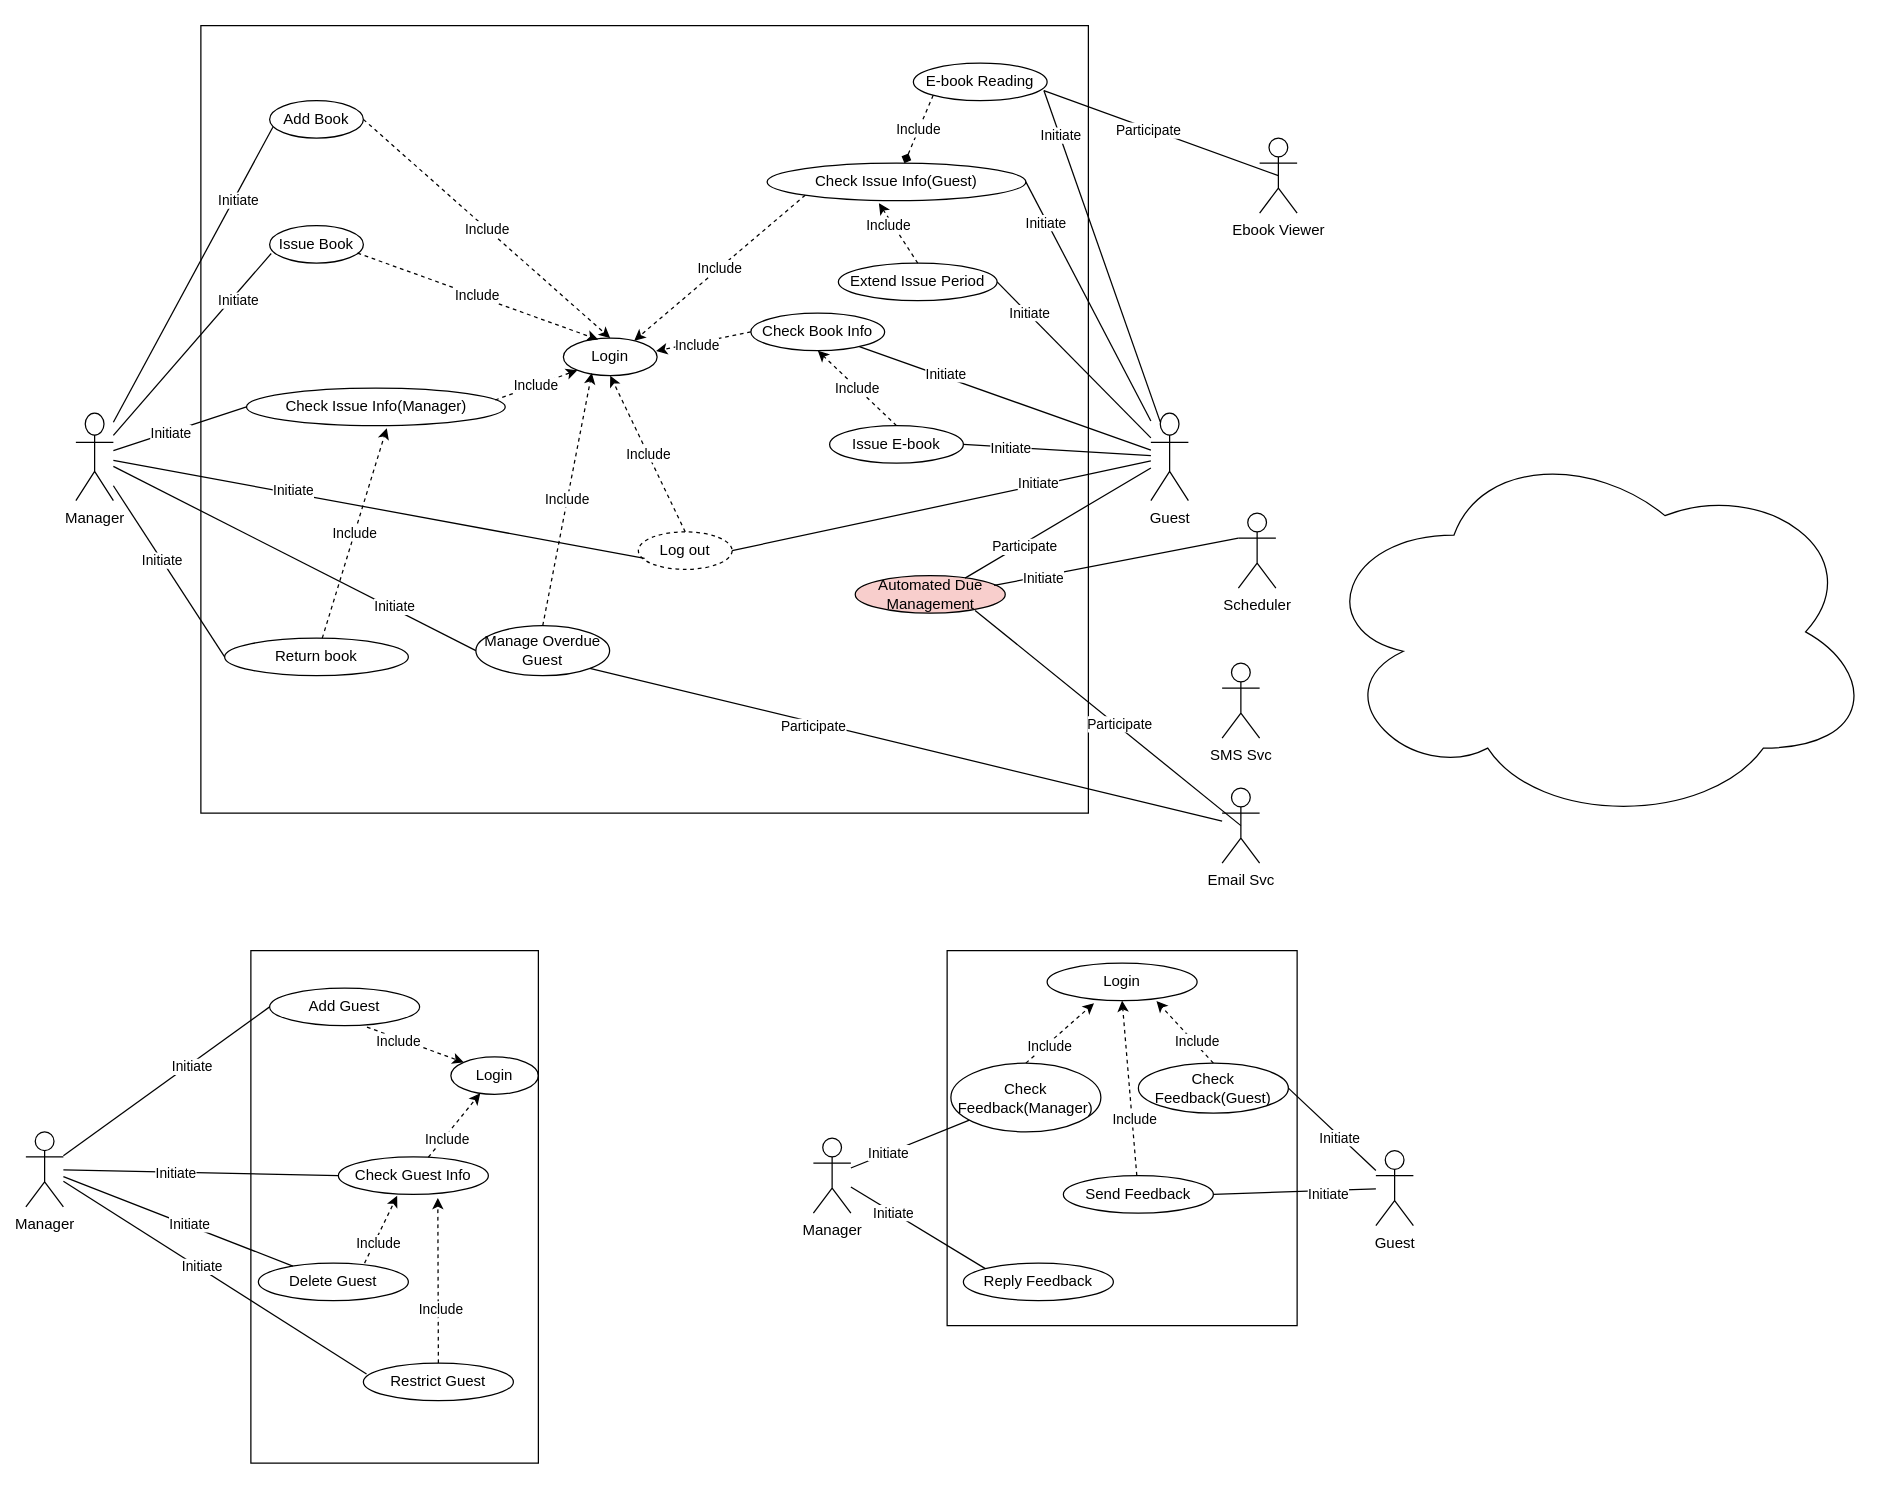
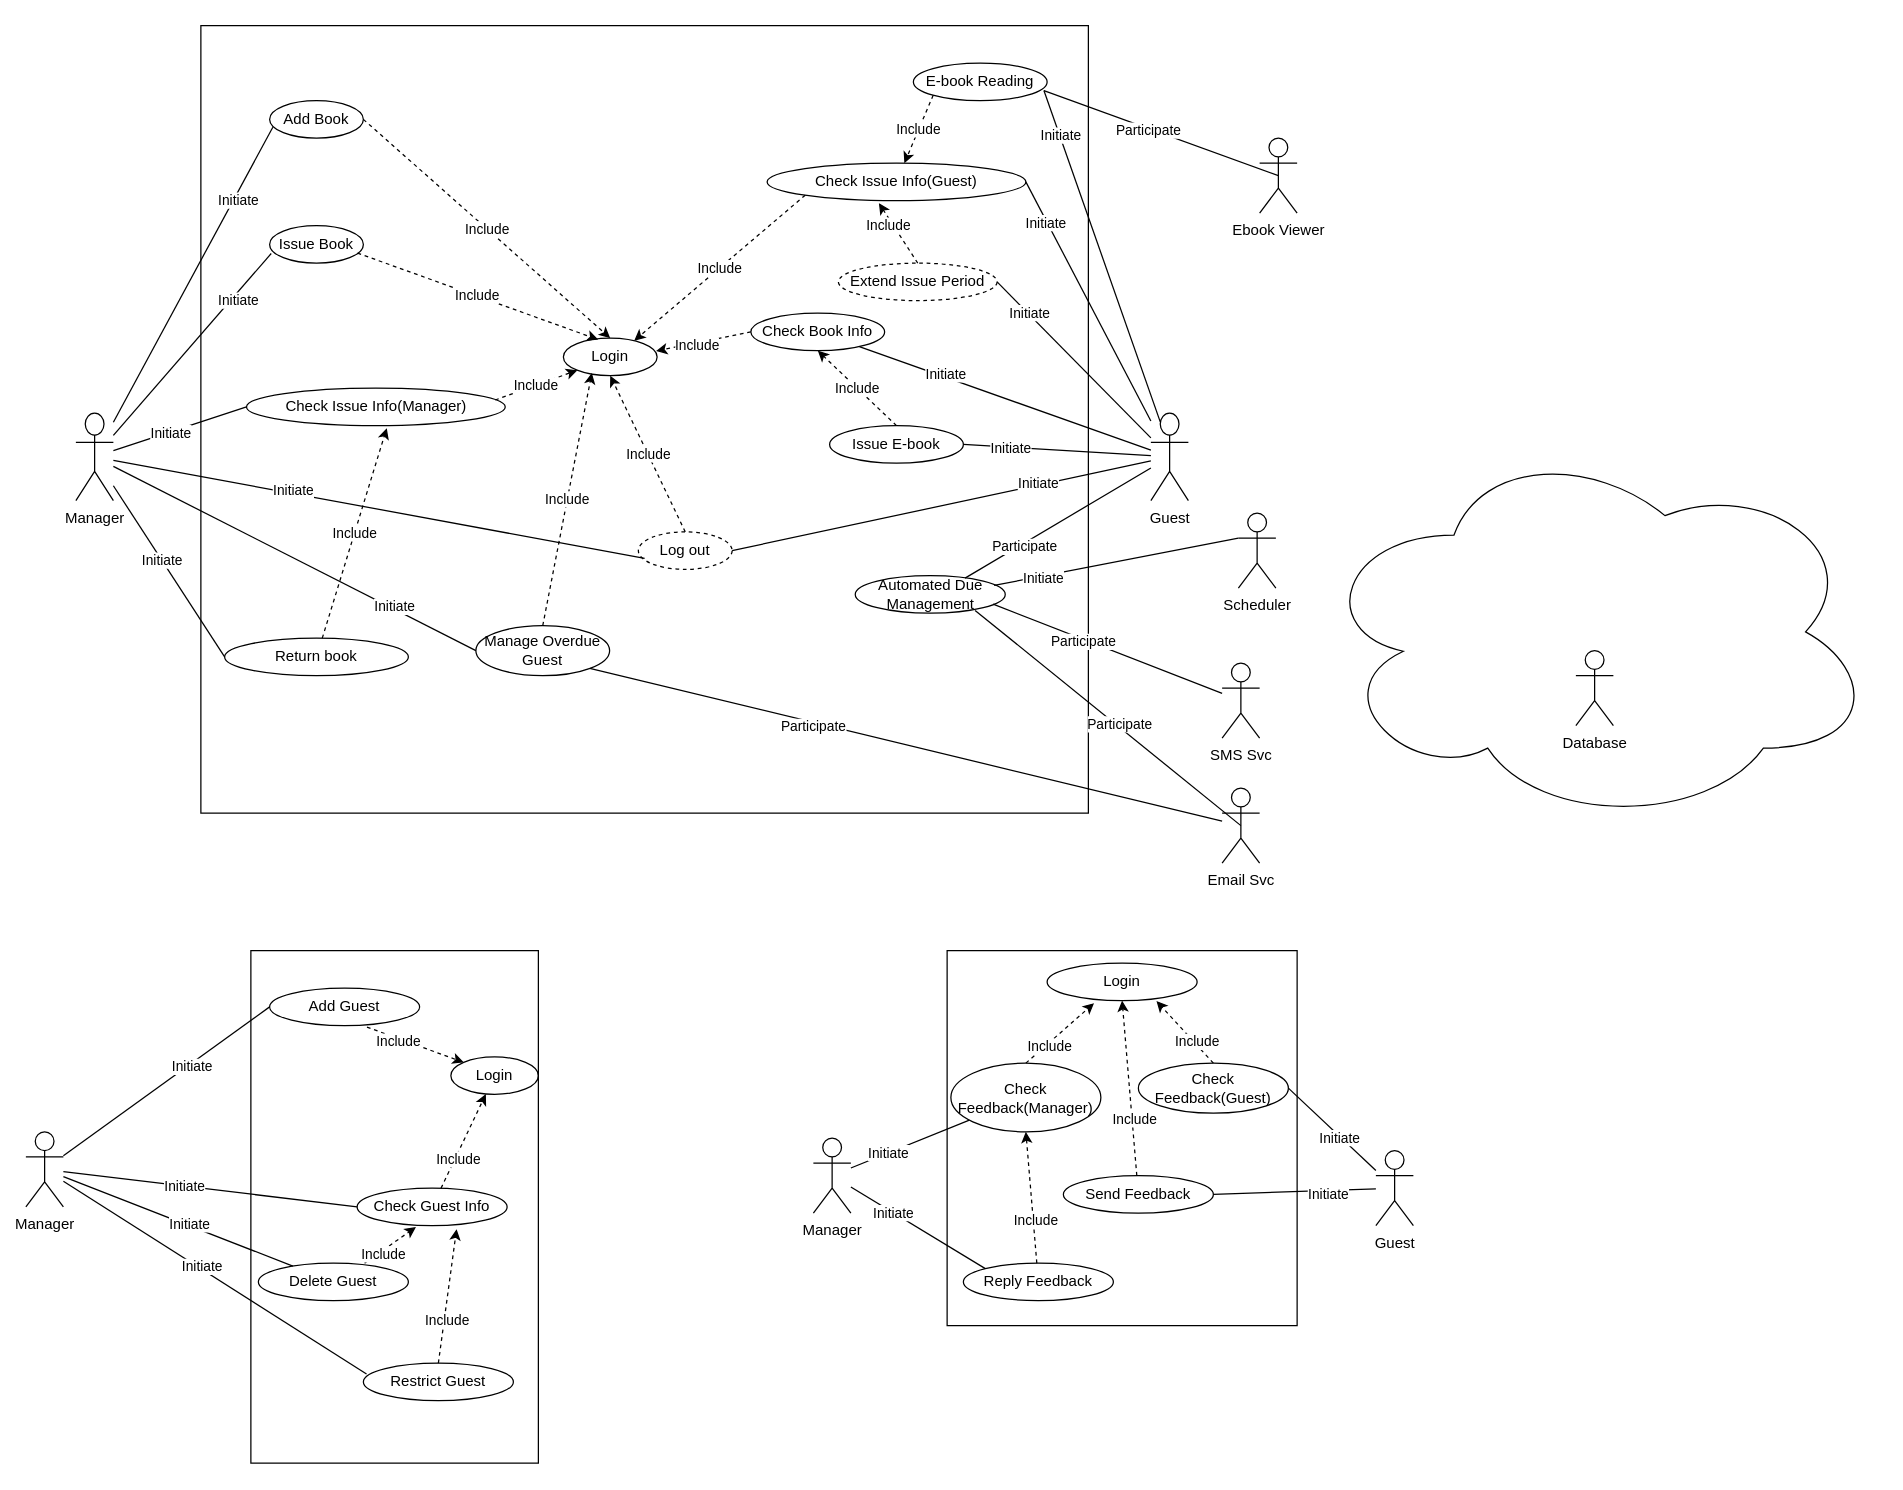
edge "E-book Reading" -> "Check Issue Info(Guest)": arrowhead diamond -> classic
node "Extend Issue Period": style solid -> dashed
node "Automated Due Management": fillcolor #f8cecc -> #ffffff
edge "Automated Due Management" -- "SMS Svc": added, label "Participate"
node "Database": added
node "Check Guest Info": moved (413, 1176) -> (432, 1207)
edge "Reply Feedback" -> "Check Feedback(Manager)": added, label "Include"
